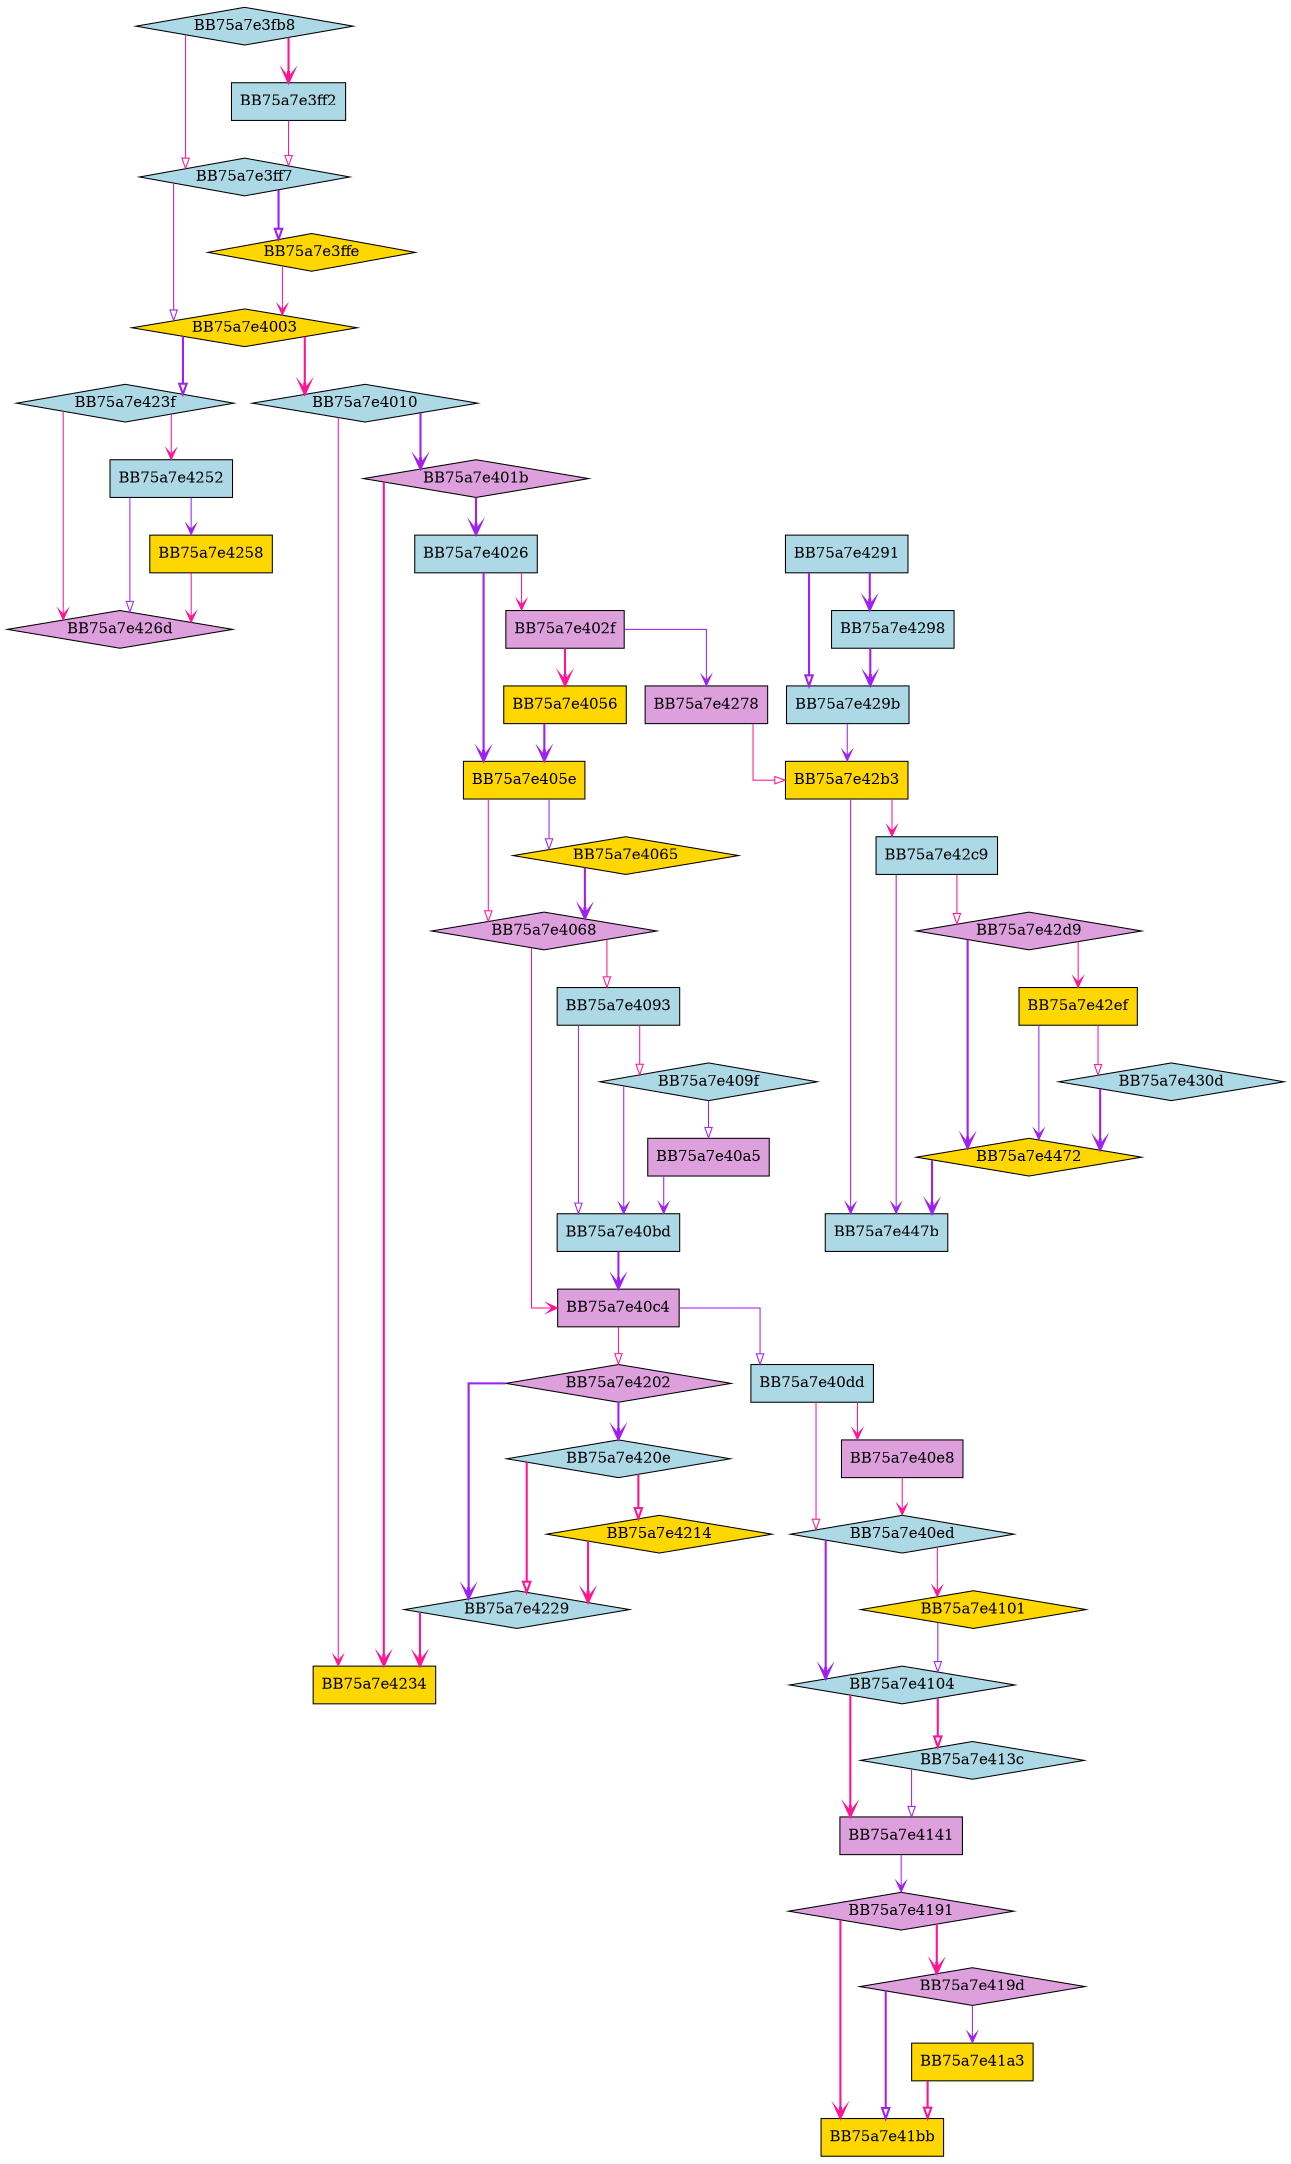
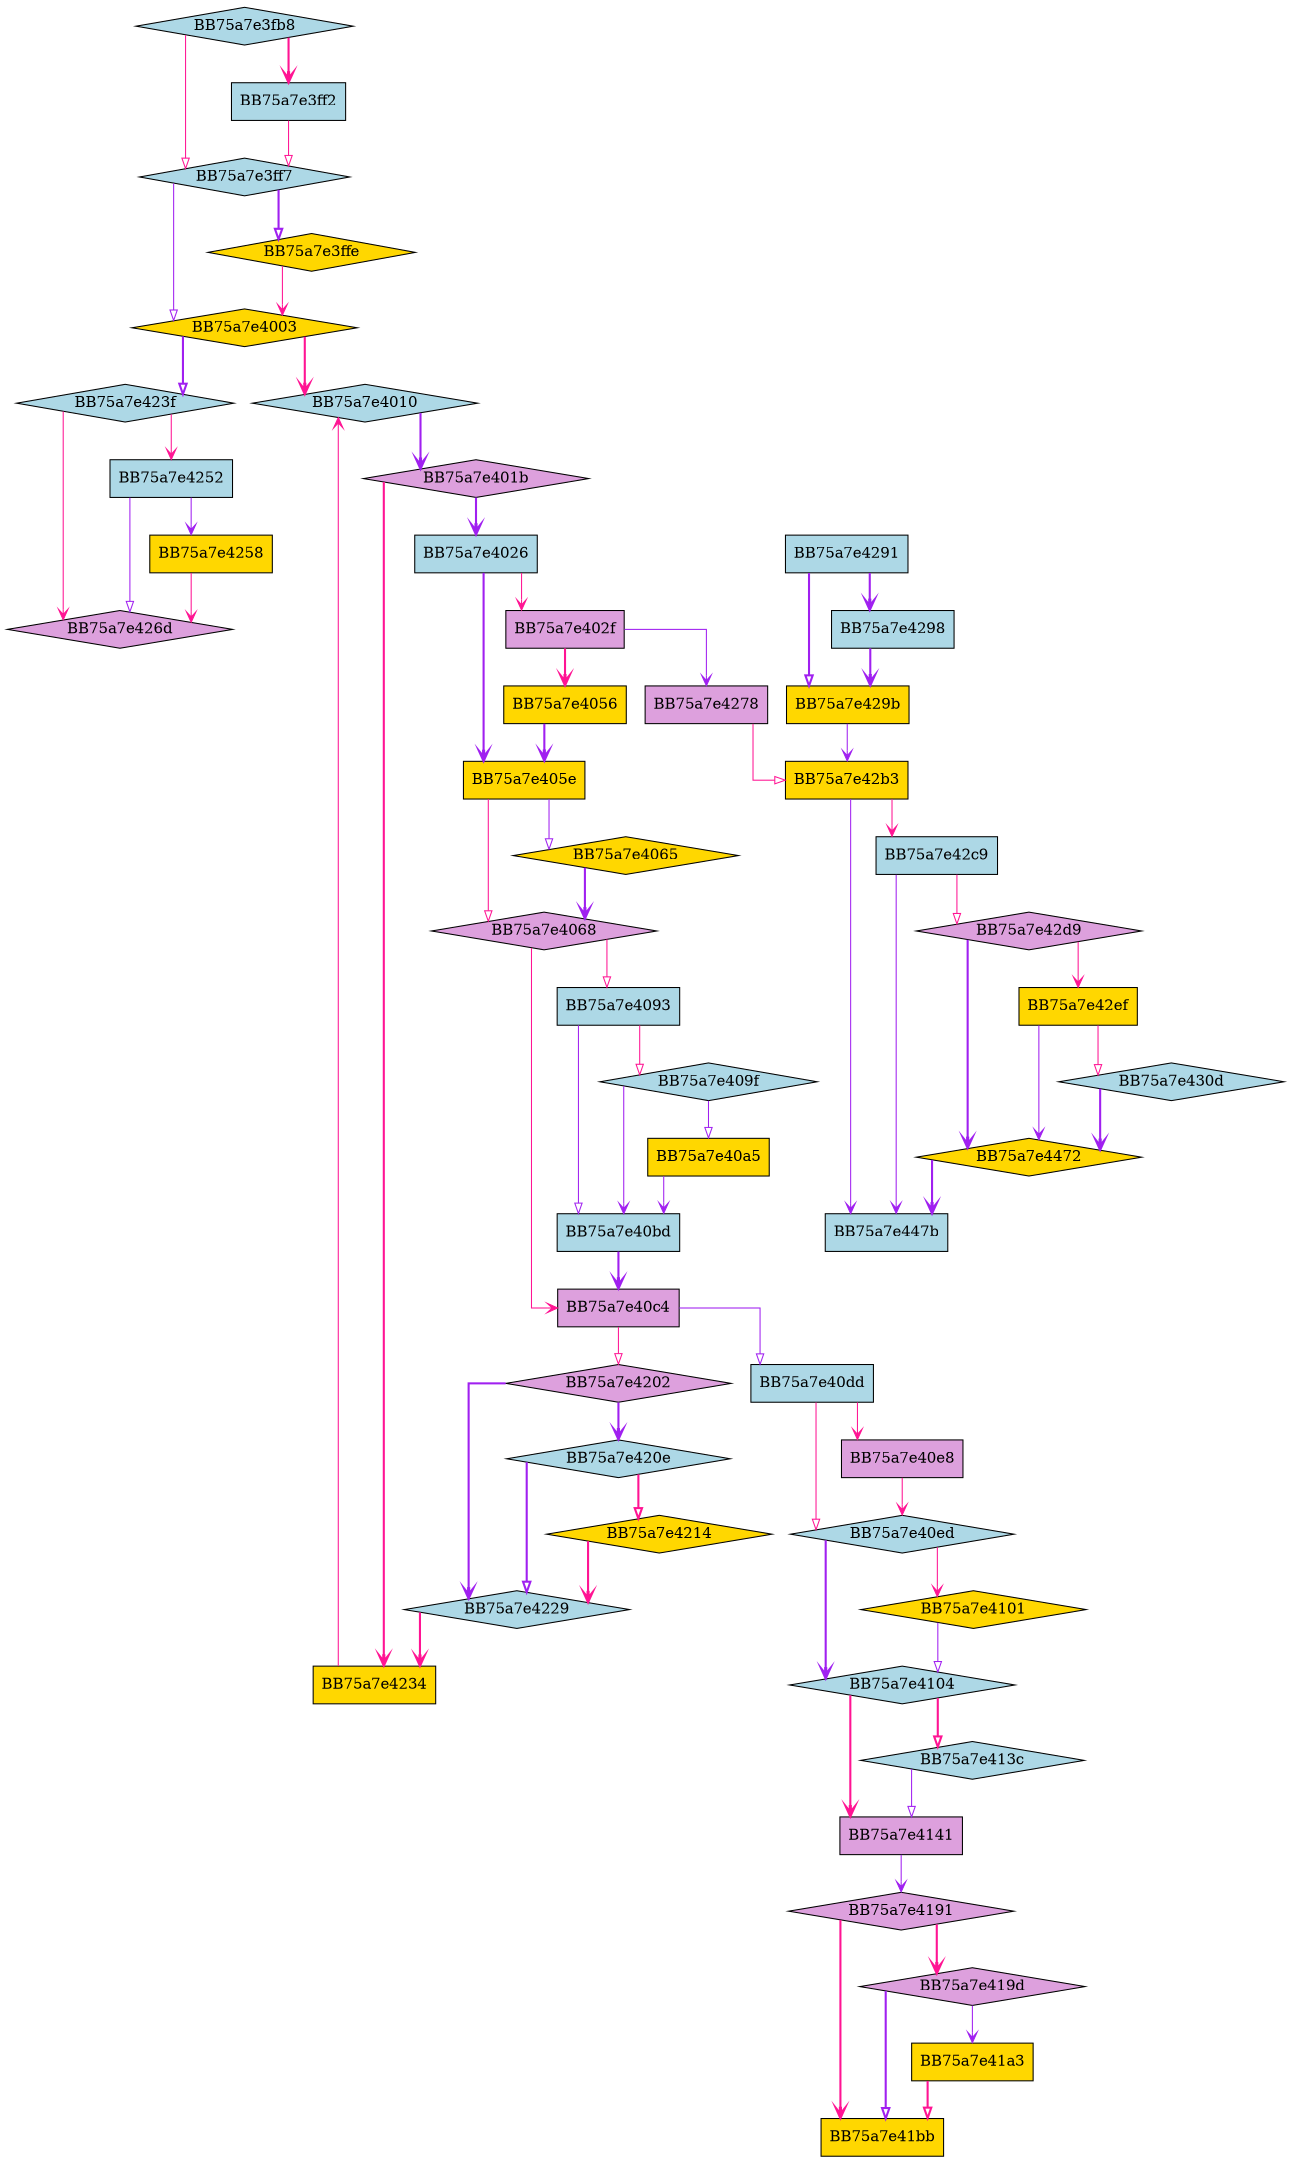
node "BB75a7e429b": fillcolor lightblue -> gold
edge "BB75a7e4010" -> "BB75a7e4234": reversed
node "BB75a7e40a5": fillcolor plum -> gold
edge "BB75a7e420e" -> "BB75a7e4229": color deeppink -> purple
